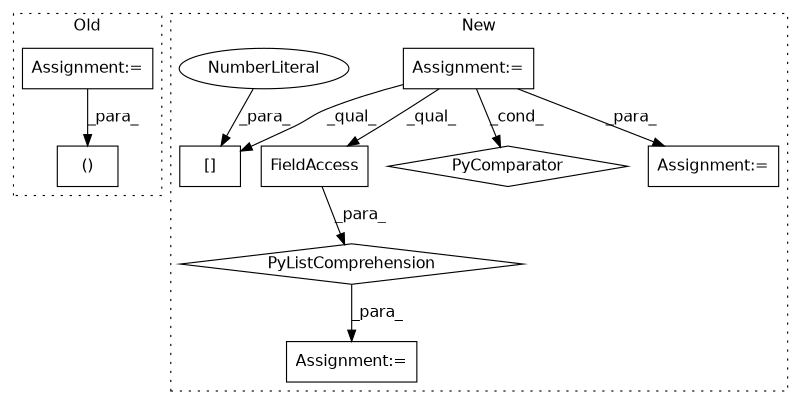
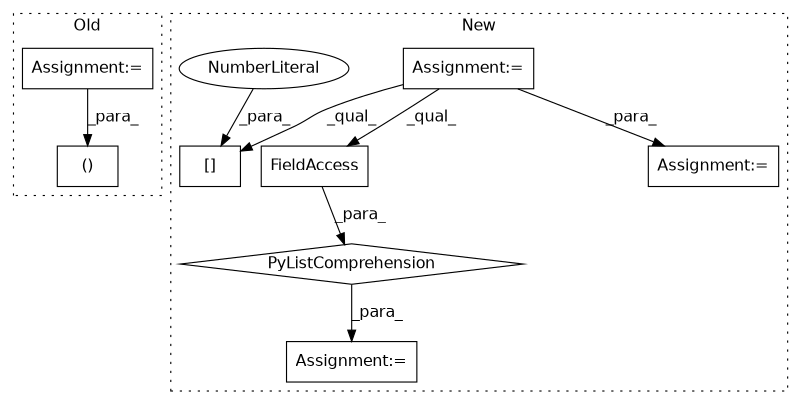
node "PyComparator": removed
